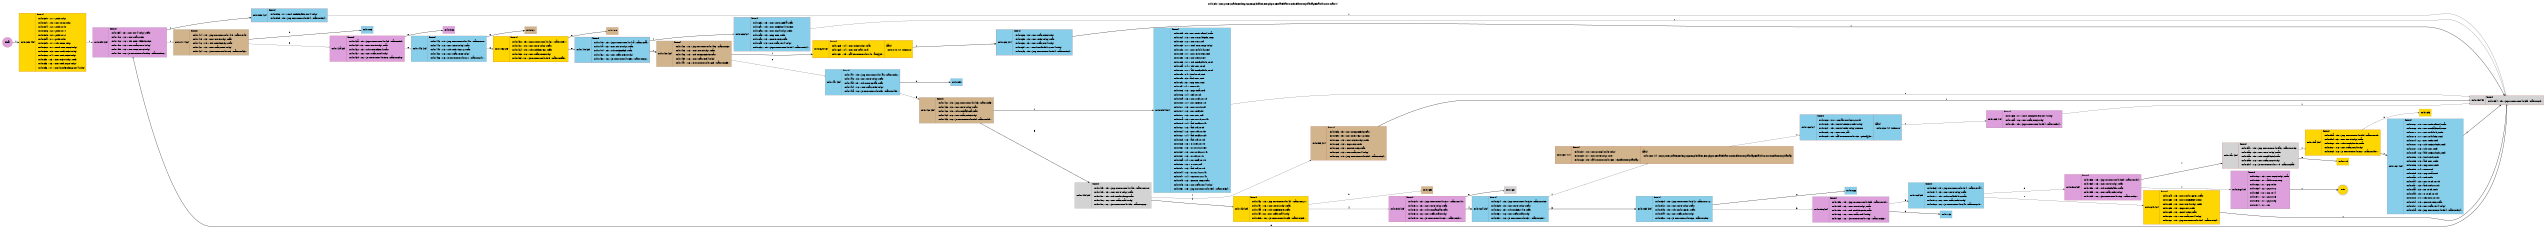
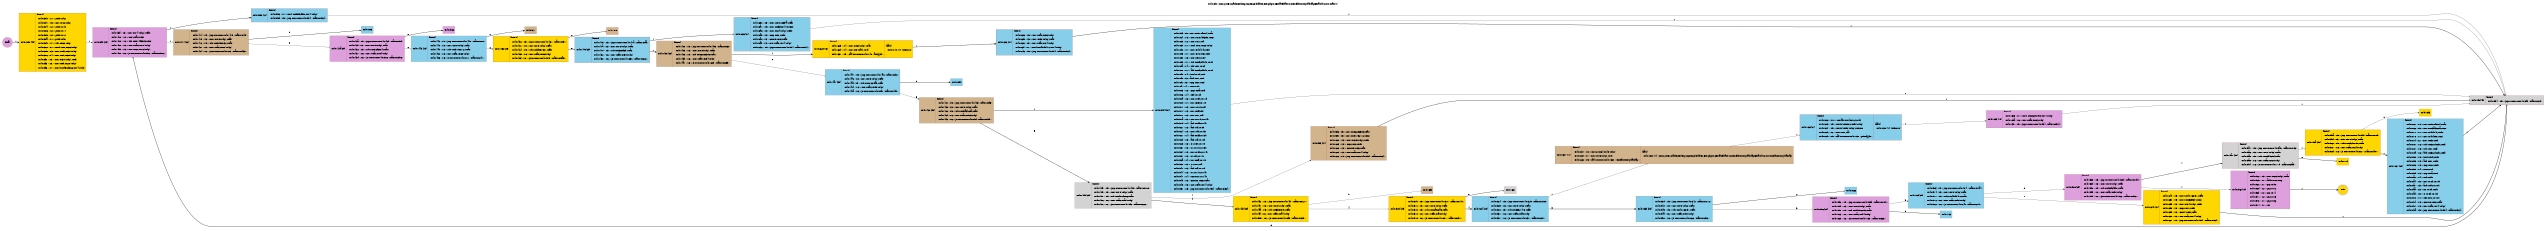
node "0x40150b [25]": fillcolor plum -> gold
